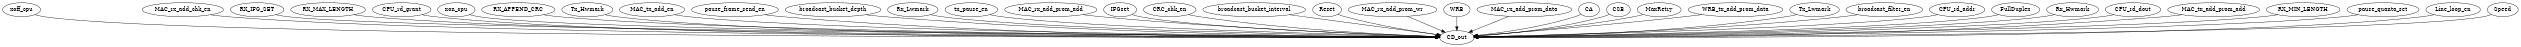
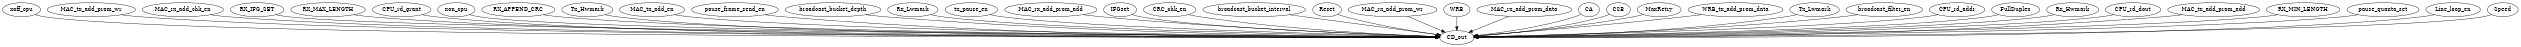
node "MAC_tx_add_prom_wr": added
